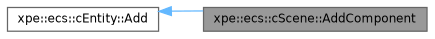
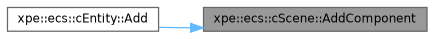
edge "xpe::ecs::cScene::AddComponent" -> "xpe::ecs::cEntity::Add": reversed
